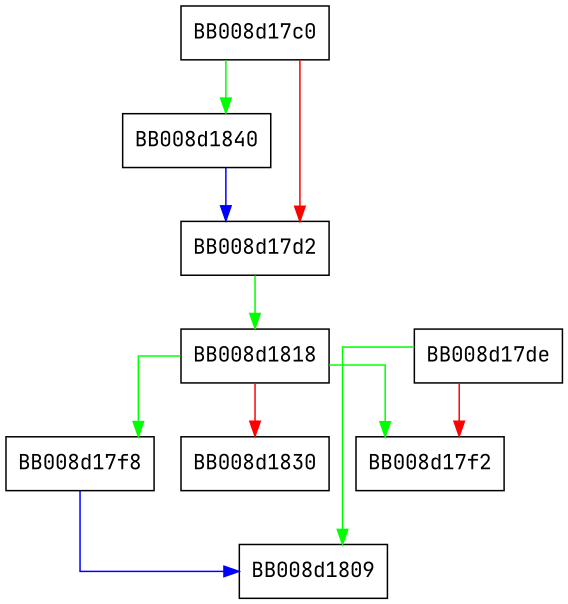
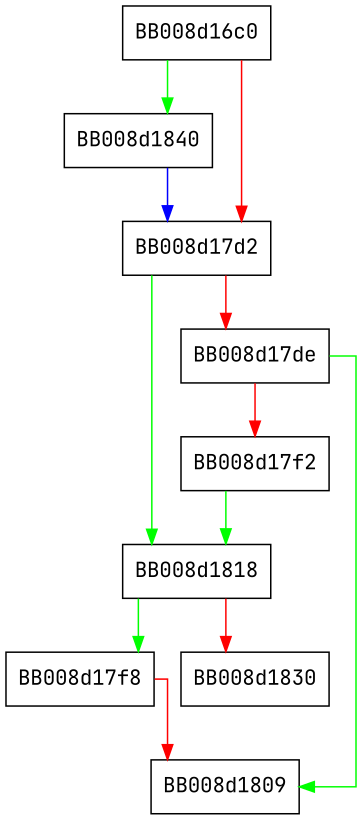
node "BB008d17c0": label "BB008d17c0" -> "BB008d16c0"
edge "BB008d17d2" -> "BB008d17de": added
edge "BB008d1818" -> "BB008d17f2": reversed
edge "BB008d17f8" -> "BB008d1809": color blue -> red
